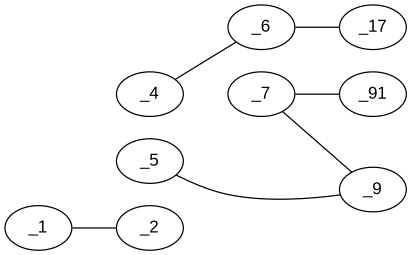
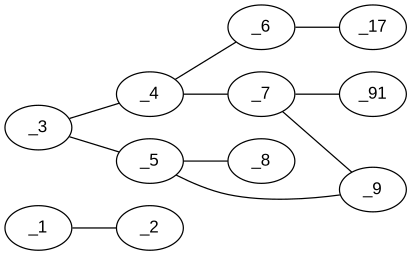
edge "_4" -- "_7": added
node "_3": added
node "_8": added
